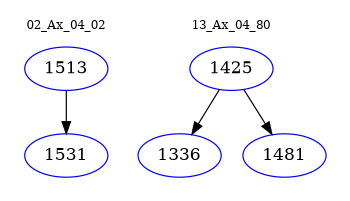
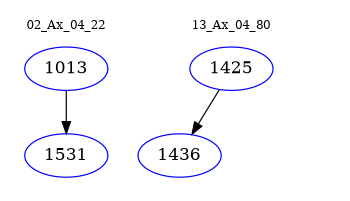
cluster "02_Ax_04_02": label "02_Ax_04_02" -> "02_Ax_04_22"
node "1513": label "1513" -> "1013"
node "1336": label "1336" -> "1436"
node "1481": removed
